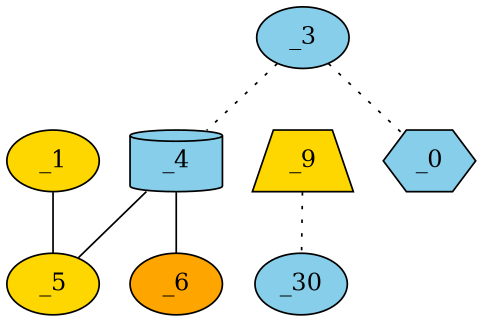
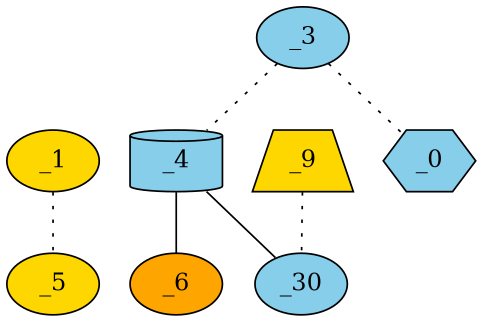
edge "_1" -- "_5": style solid -> dotted
edge "_4" -- "_5": now "_4" -- "_30"
